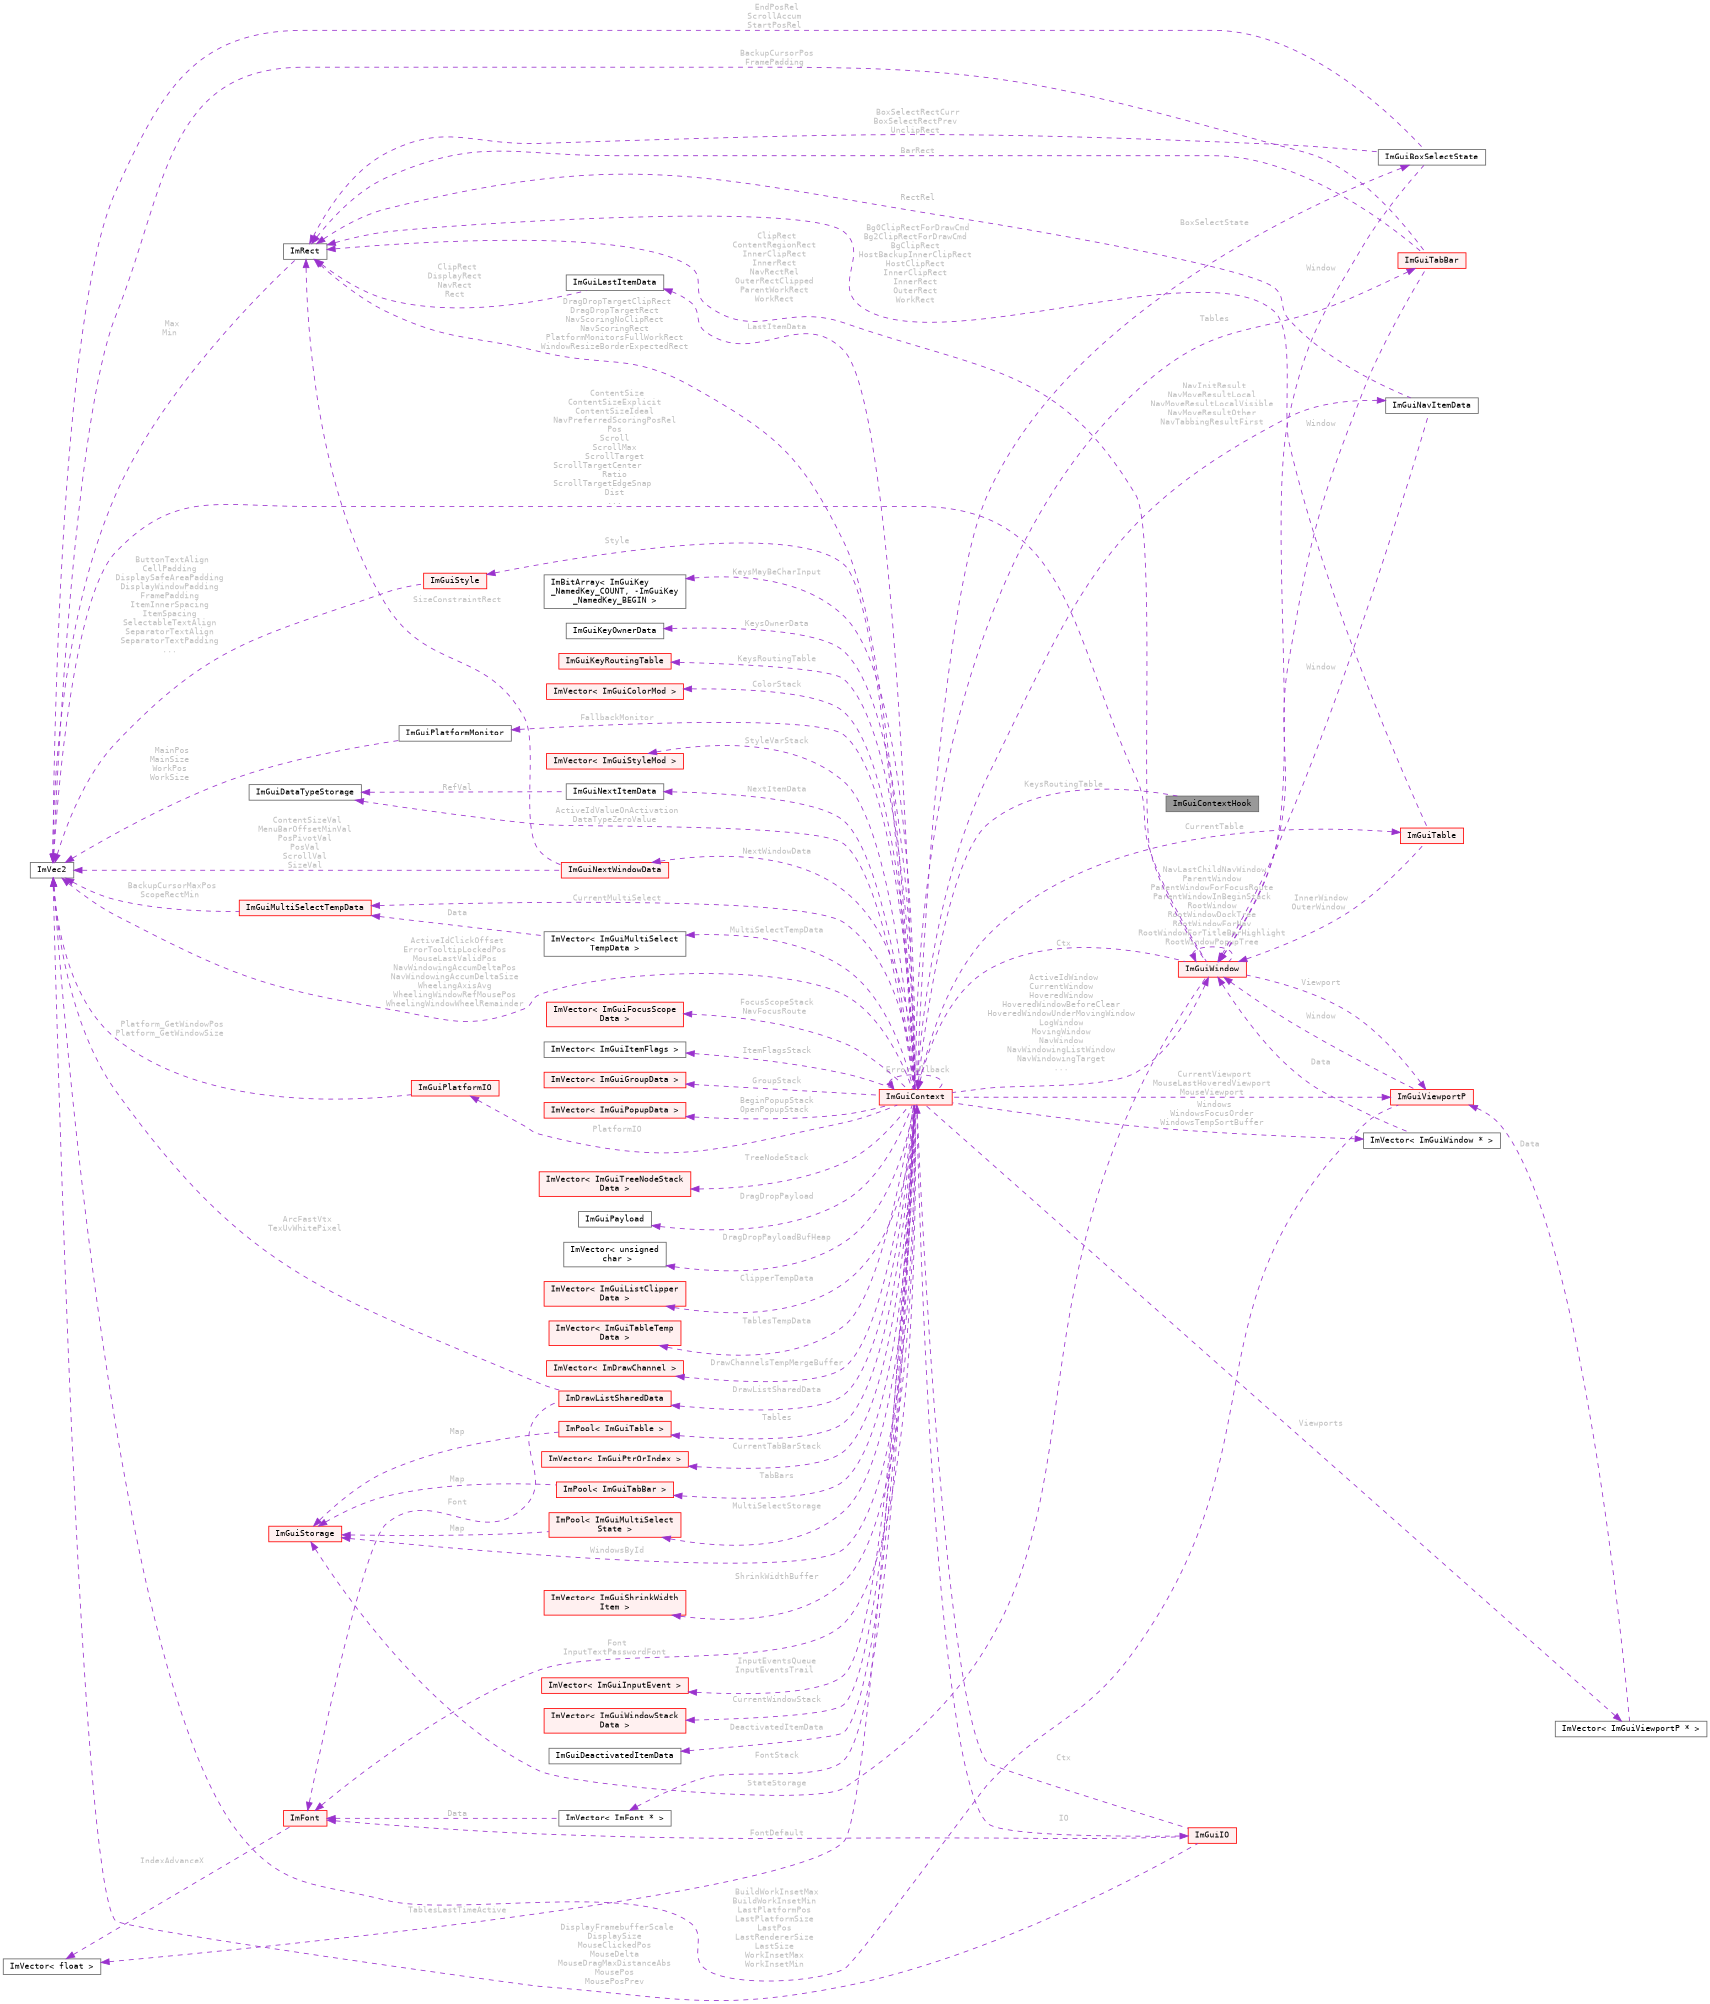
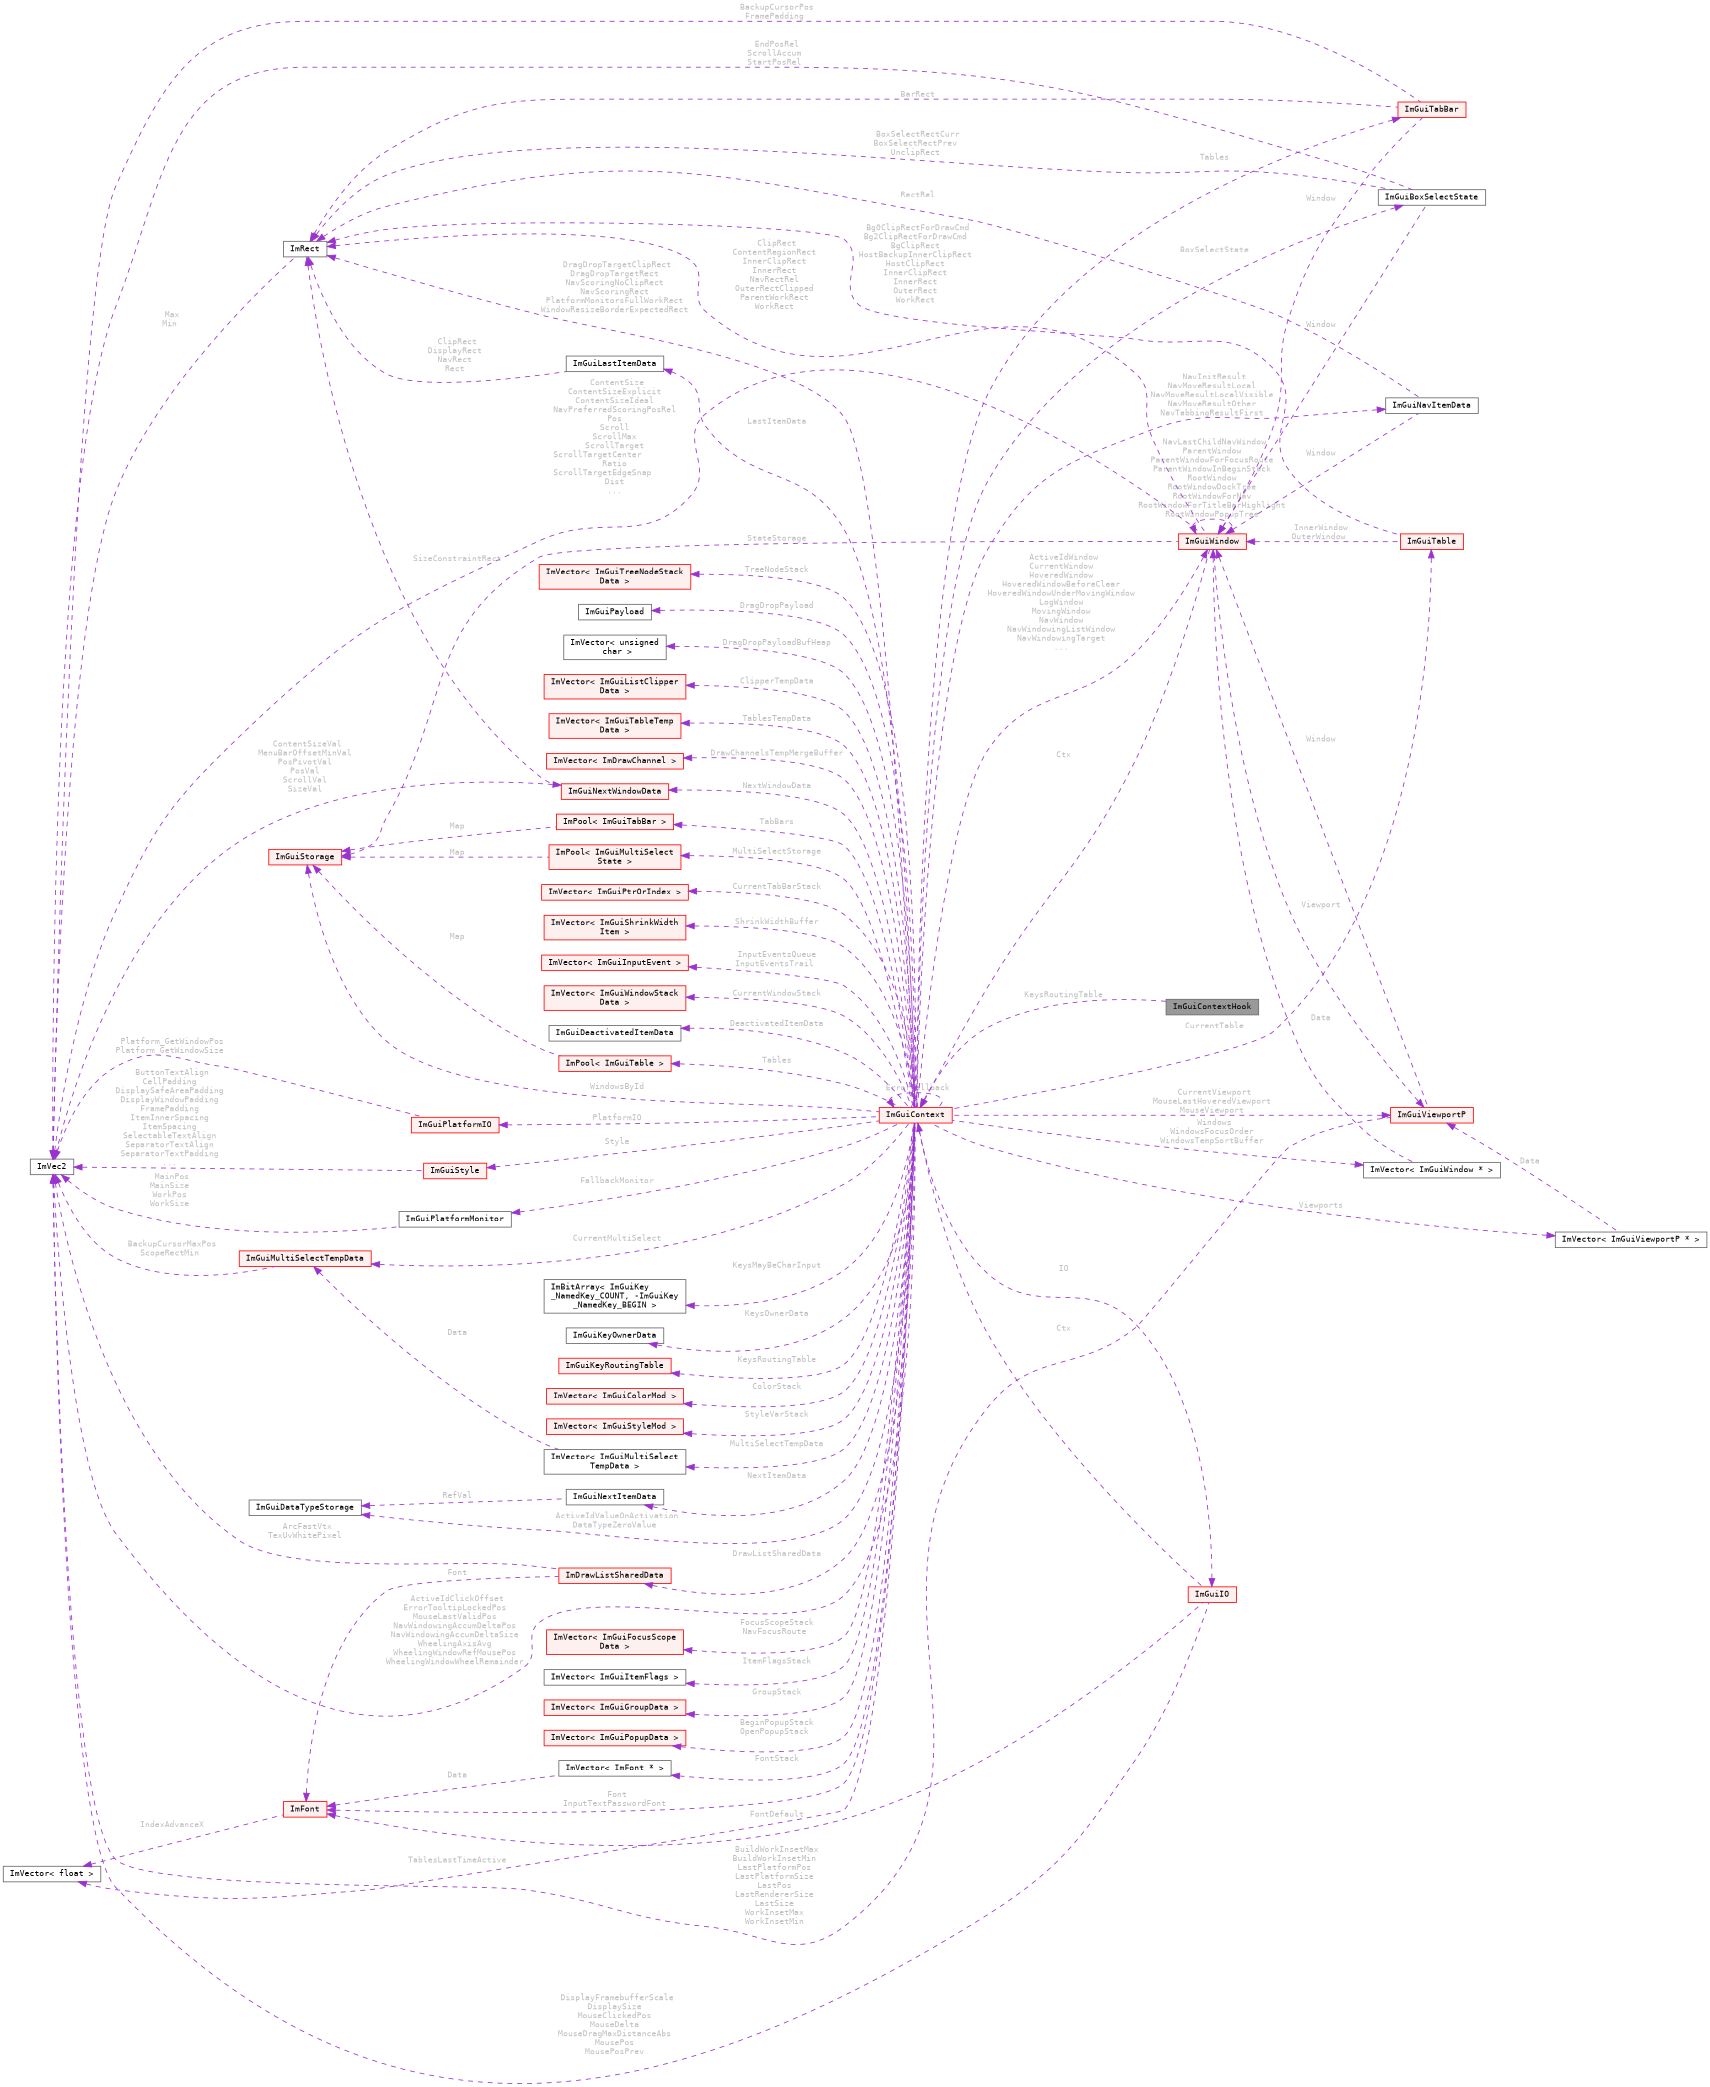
edge "ImGuiNextWindowData" -> "ImVec2": reversed
